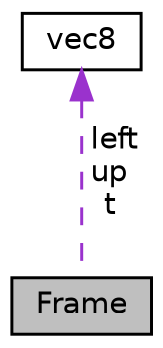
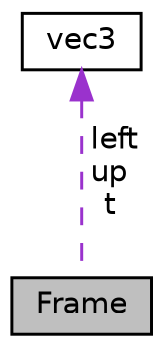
node "vec8": label "vec8" -> "vec3"
